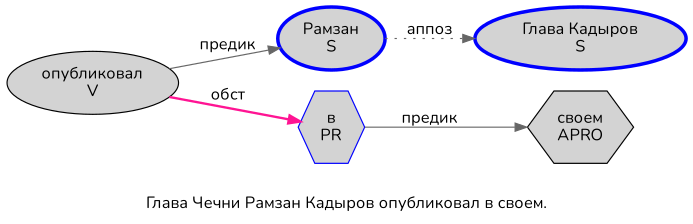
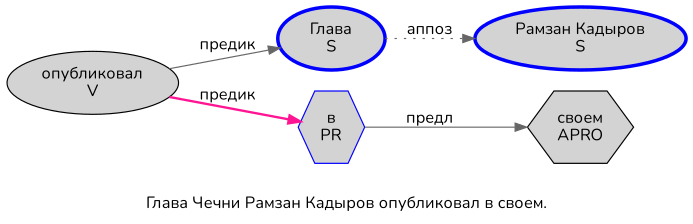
node "Рамзан S": label "Рамзан S" -> "Глава S"
node "Глава Кадыров S": label "Глава Кадыров S" -> "Рамзан Кадыров S"
edge "опубликовал V" -> "в PR": label "обст" -> "предик"
edge "в PR" -> "своем APRO": label "предик" -> "предл"
